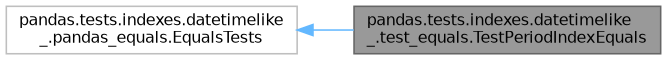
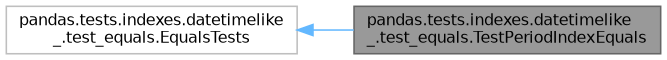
node "pandas.tests.indexes.datetimelike _.pandas_equals.EqualsTests": label "pandas.tests.indexes.datetimelike _.pandas_equals.EqualsTests" -> "pandas.tests.indexes.datetimelike _.test_equals.EqualsTests"
